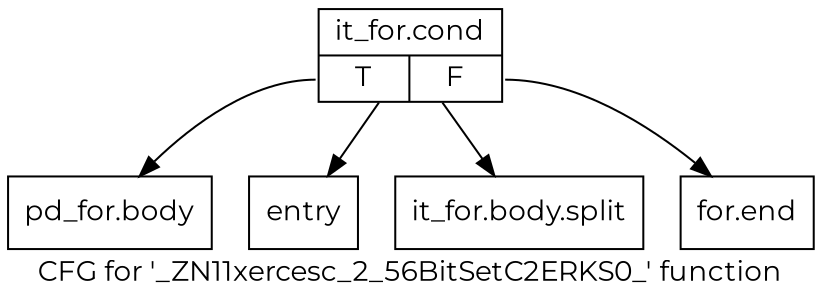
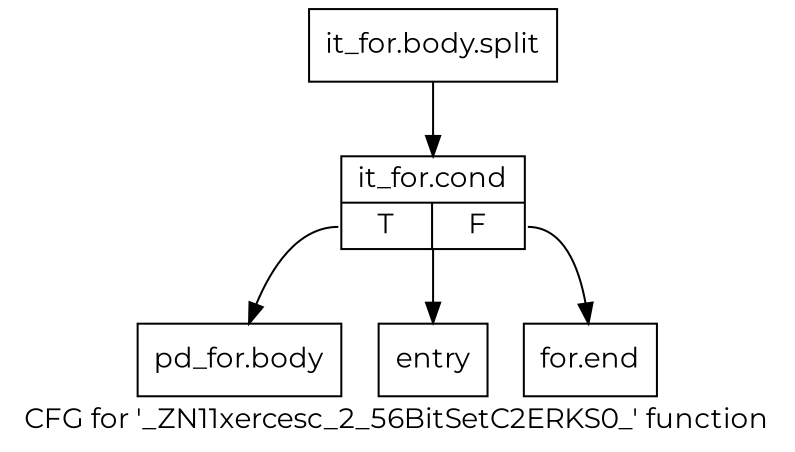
edge "it_for.cond" -> "it_for.body.split": reversed
